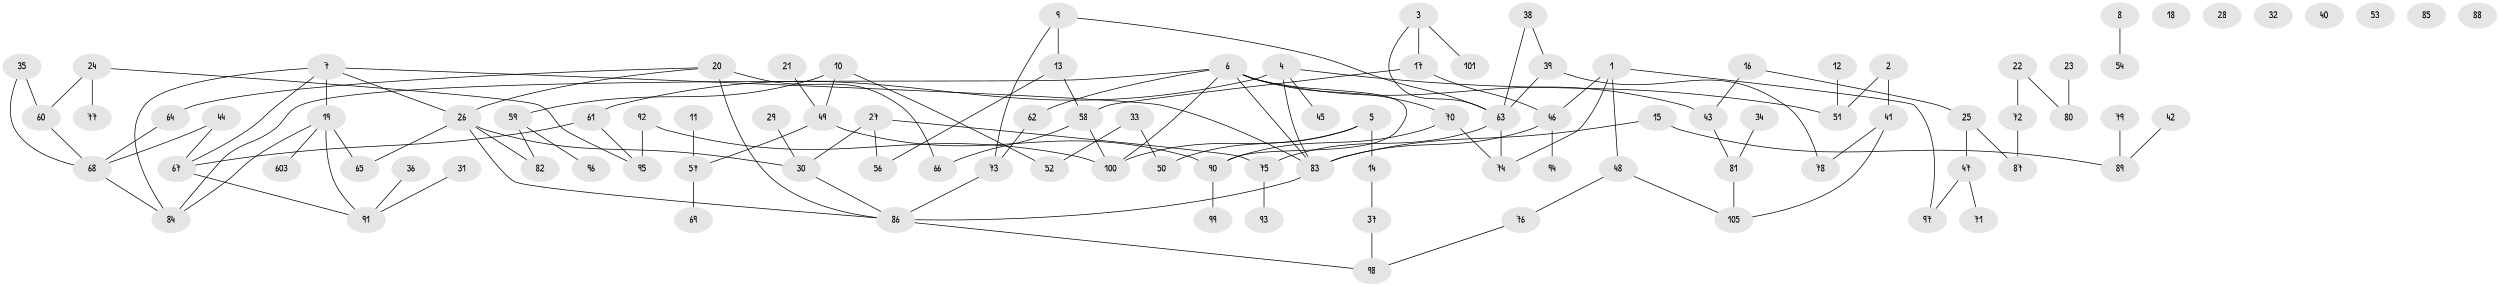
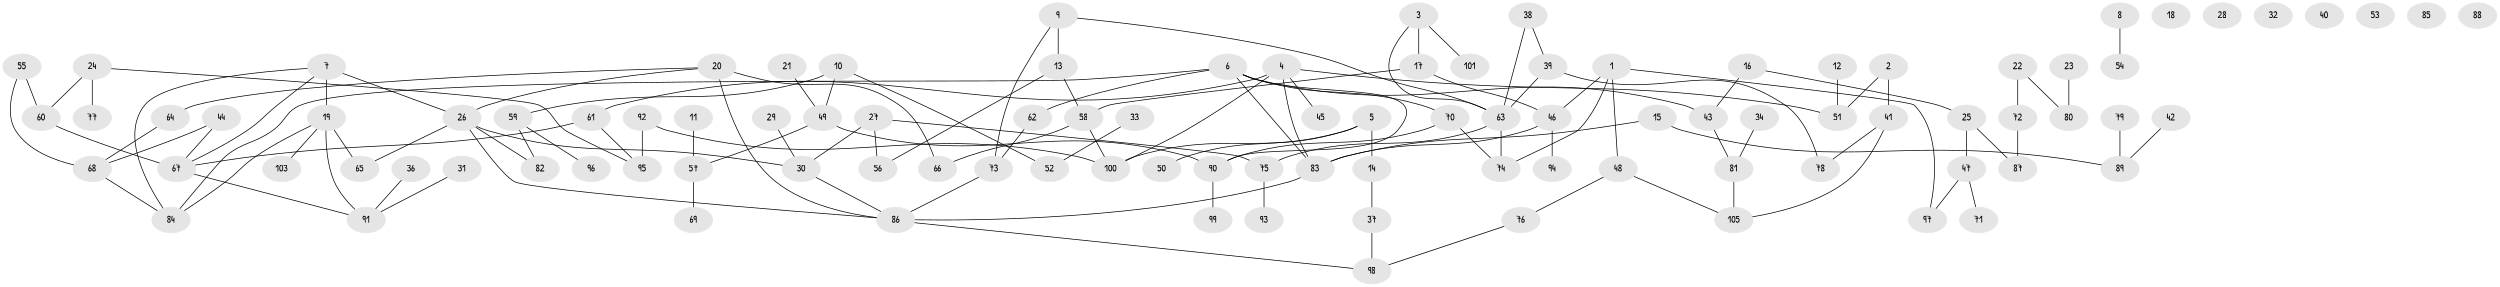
node "35": label "35" -> "55"
edge "7" -- "83": removed
edge "6" -- "100": now "4" -- "100"
edge "33" -- "50": removed
edge "60" -- "68": now "60" -- "67"
node "603": label "603" -> "103"
